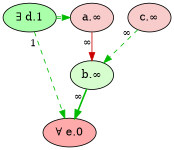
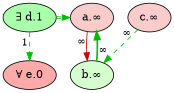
edge "b.∞" -> "∀ e.0": now "b.∞" -> "a.∞"
